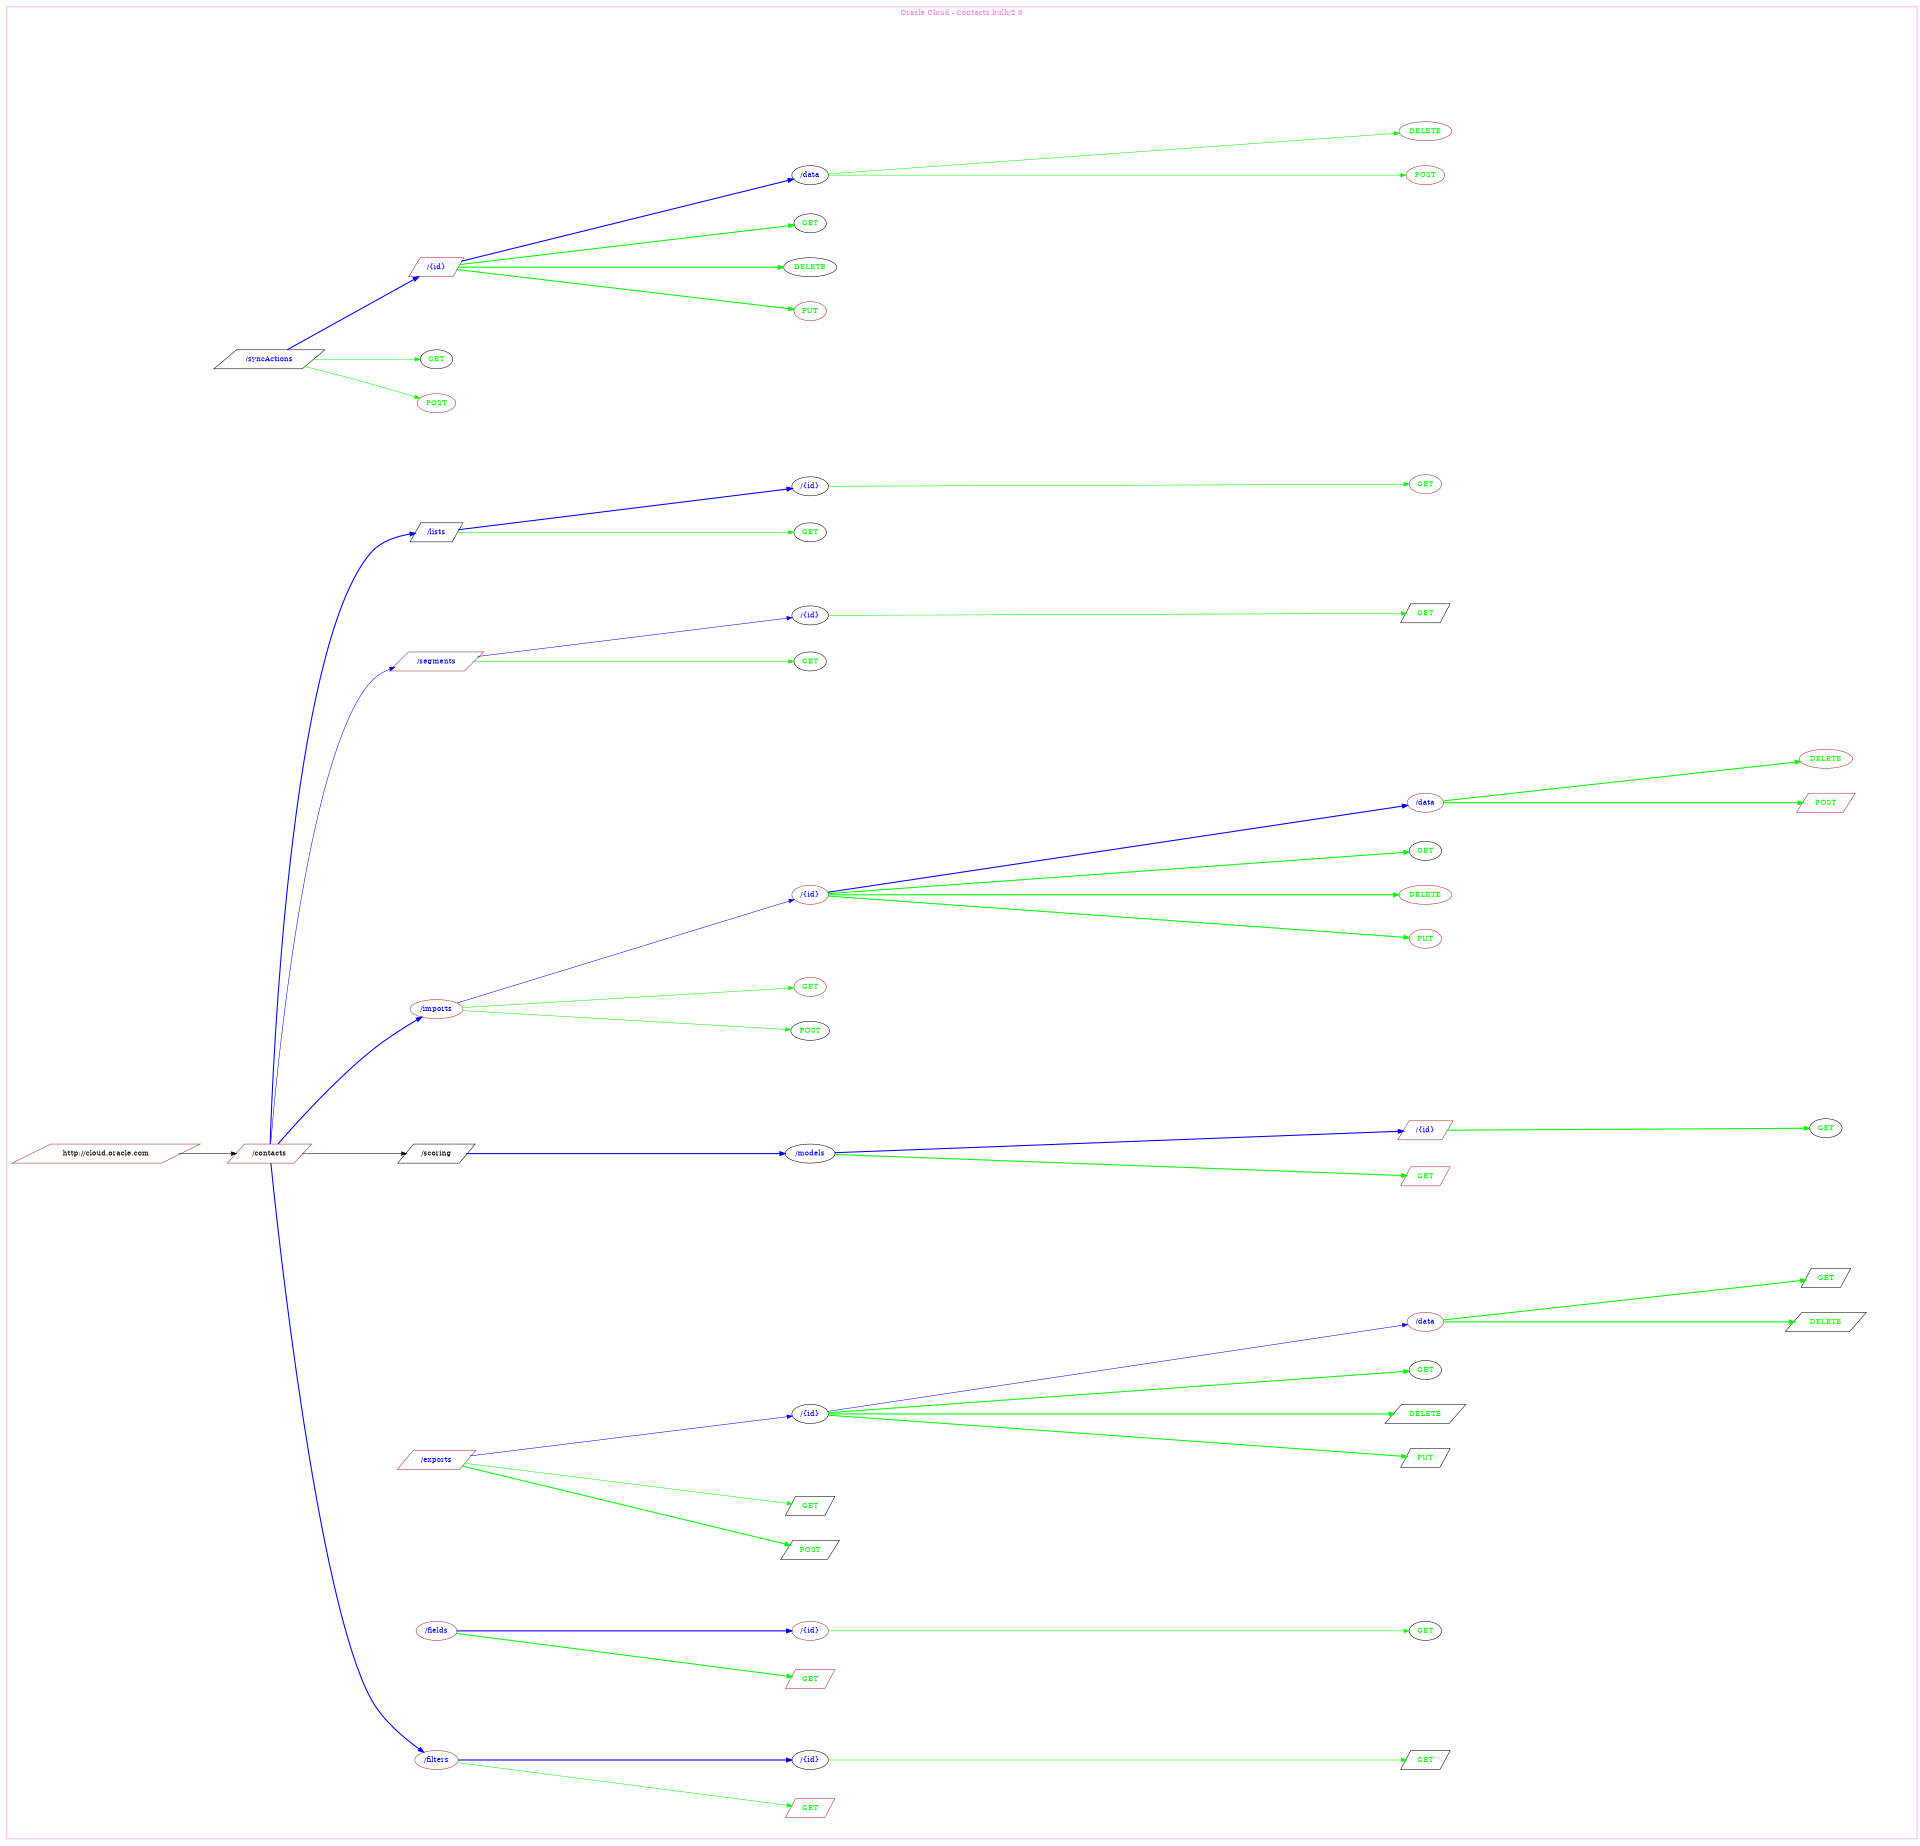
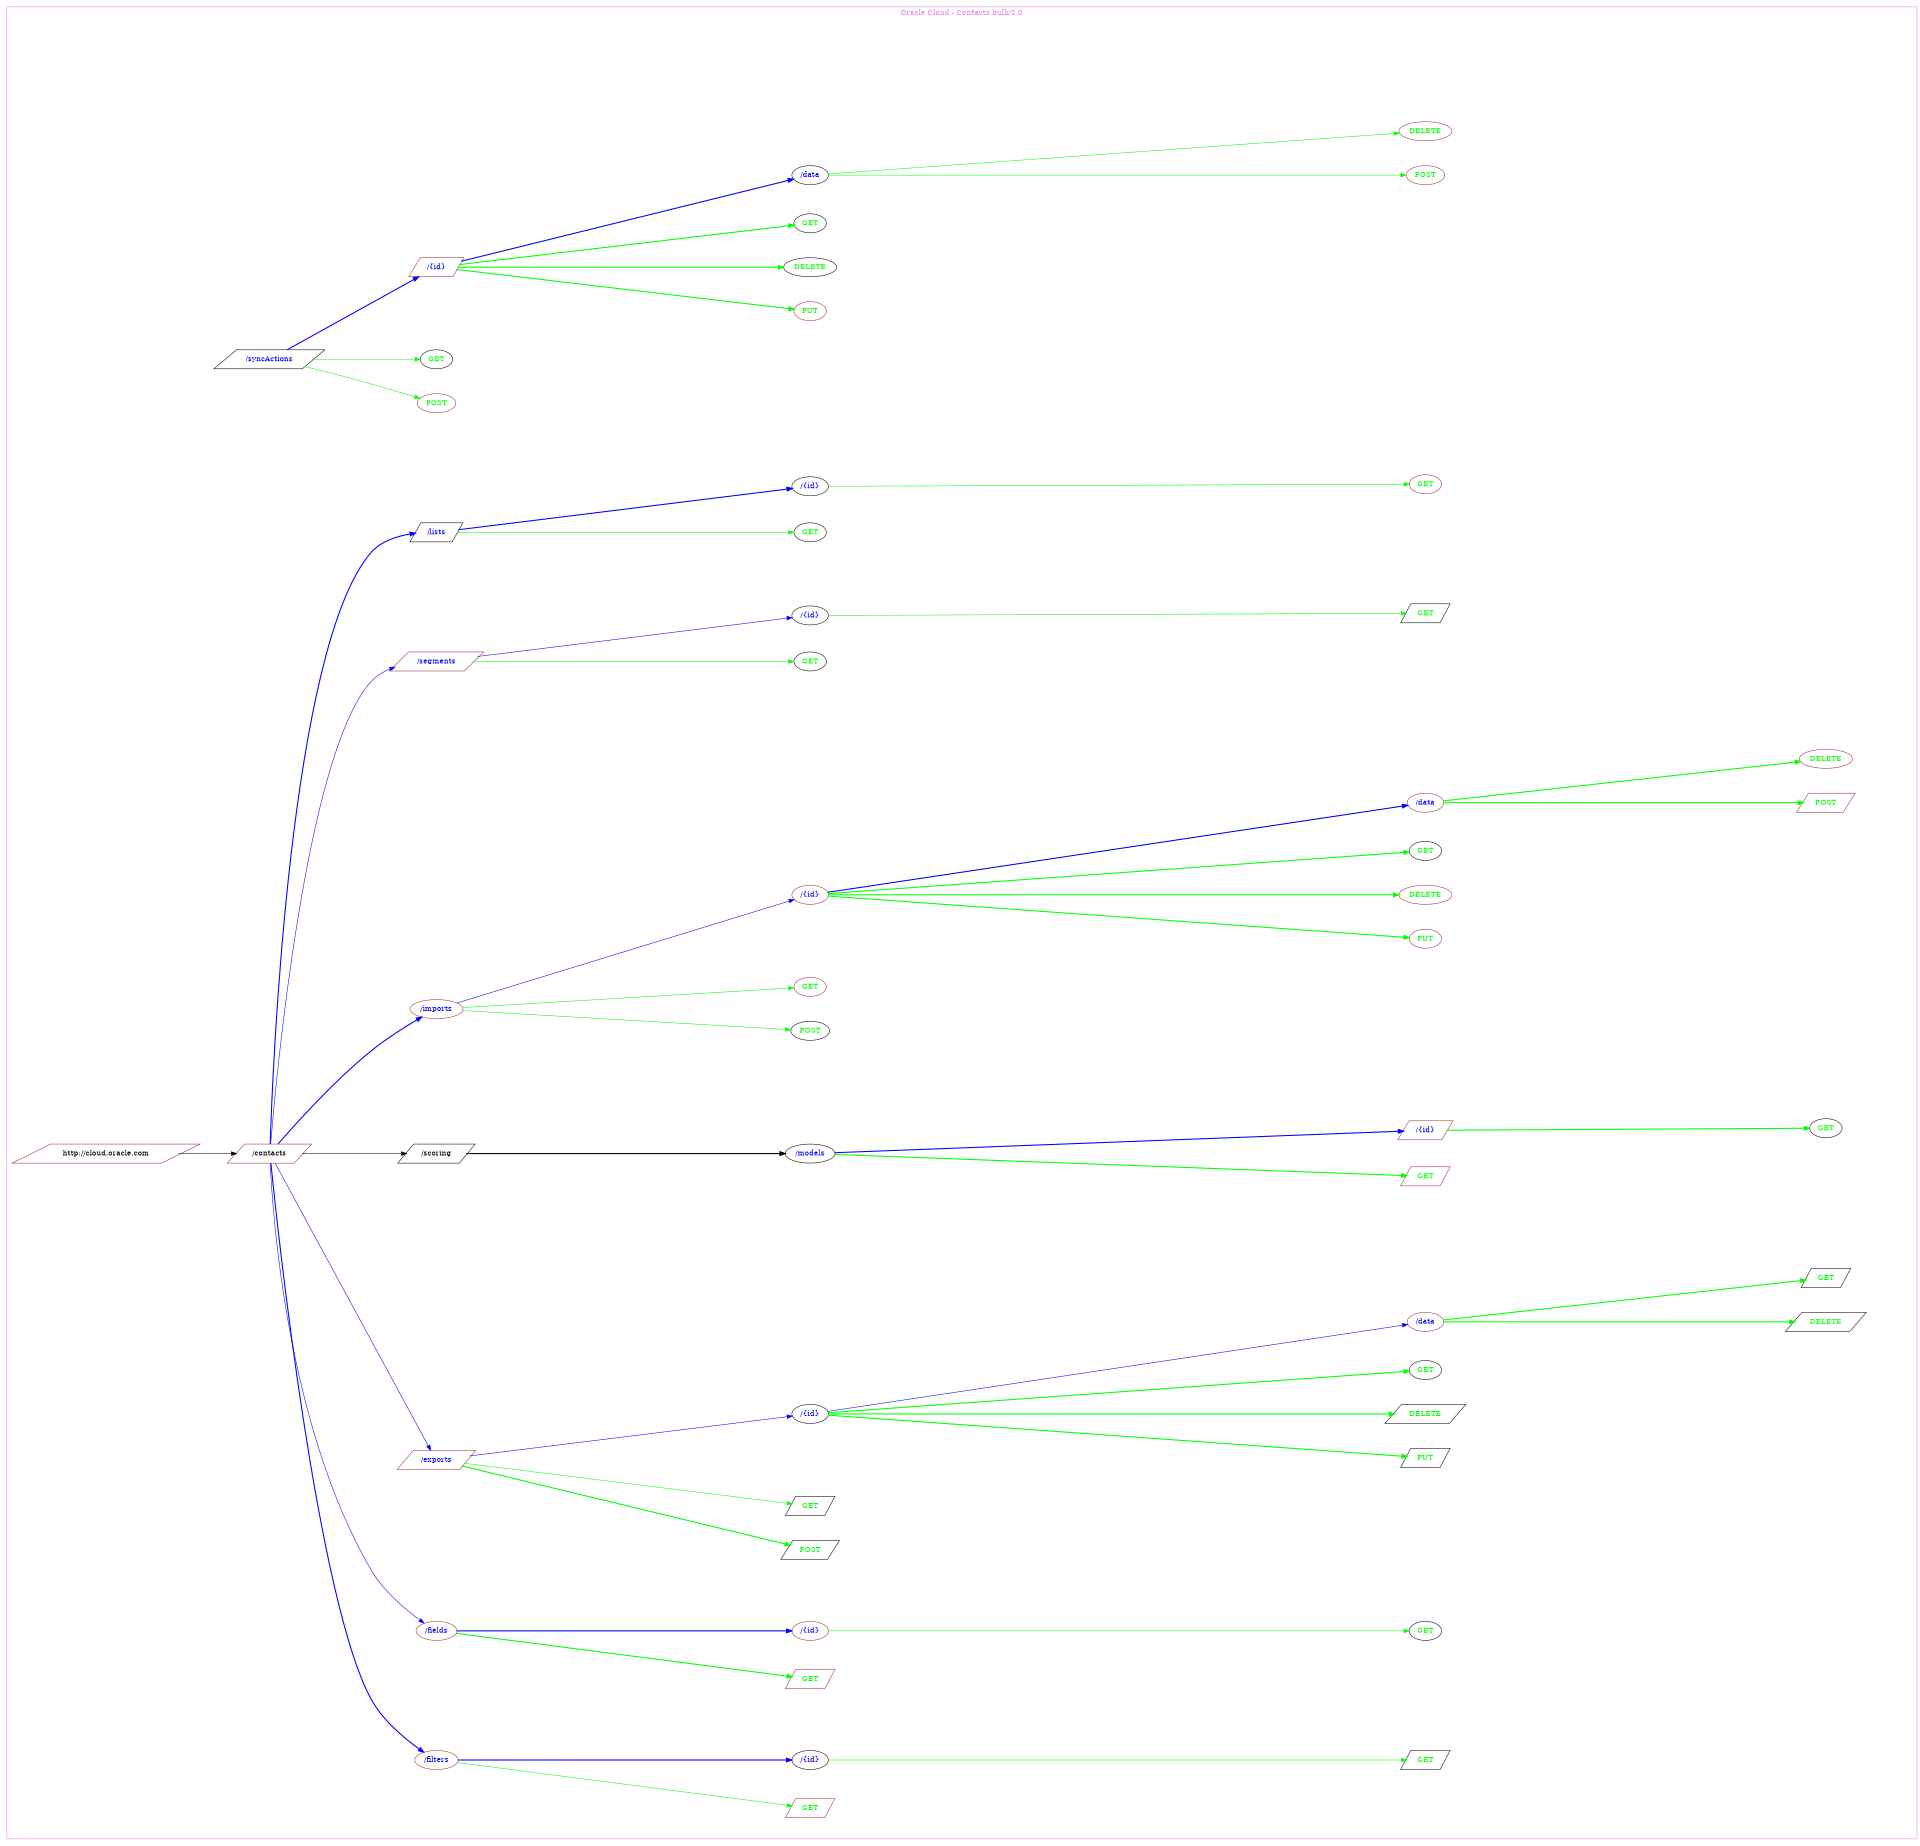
edge "/scoring" -> "/models": color blue -> black
edge "/contacts" -> "/exports": added
edge "/contacts" -> "/fields": added
